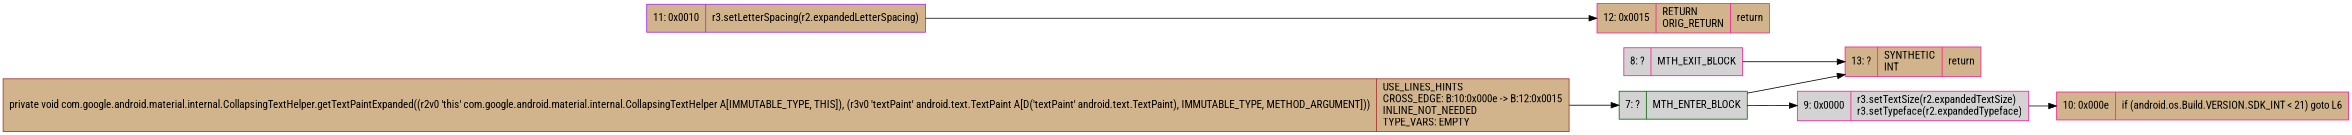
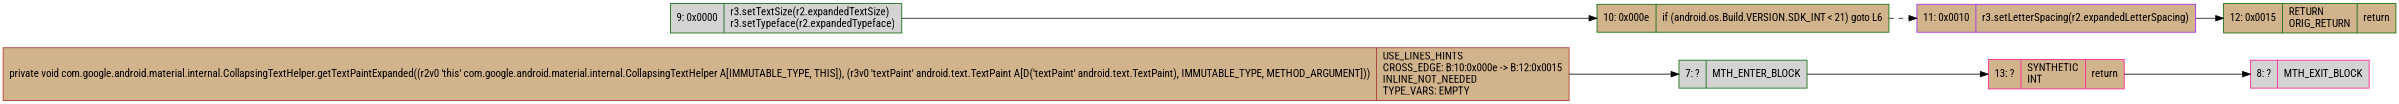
node "12: 0x0015": color deeppink -> darkgreen
edge "10: 0x000e" -> "11: 0x0010": added
edge "8: ?" -> "13: ?": reversed
edge "7: ?" -> "9: 0x0000": removed
node "9: 0x0000": color deeppink -> darkgreen
node "10: 0x000e": color deeppink -> darkgreen
